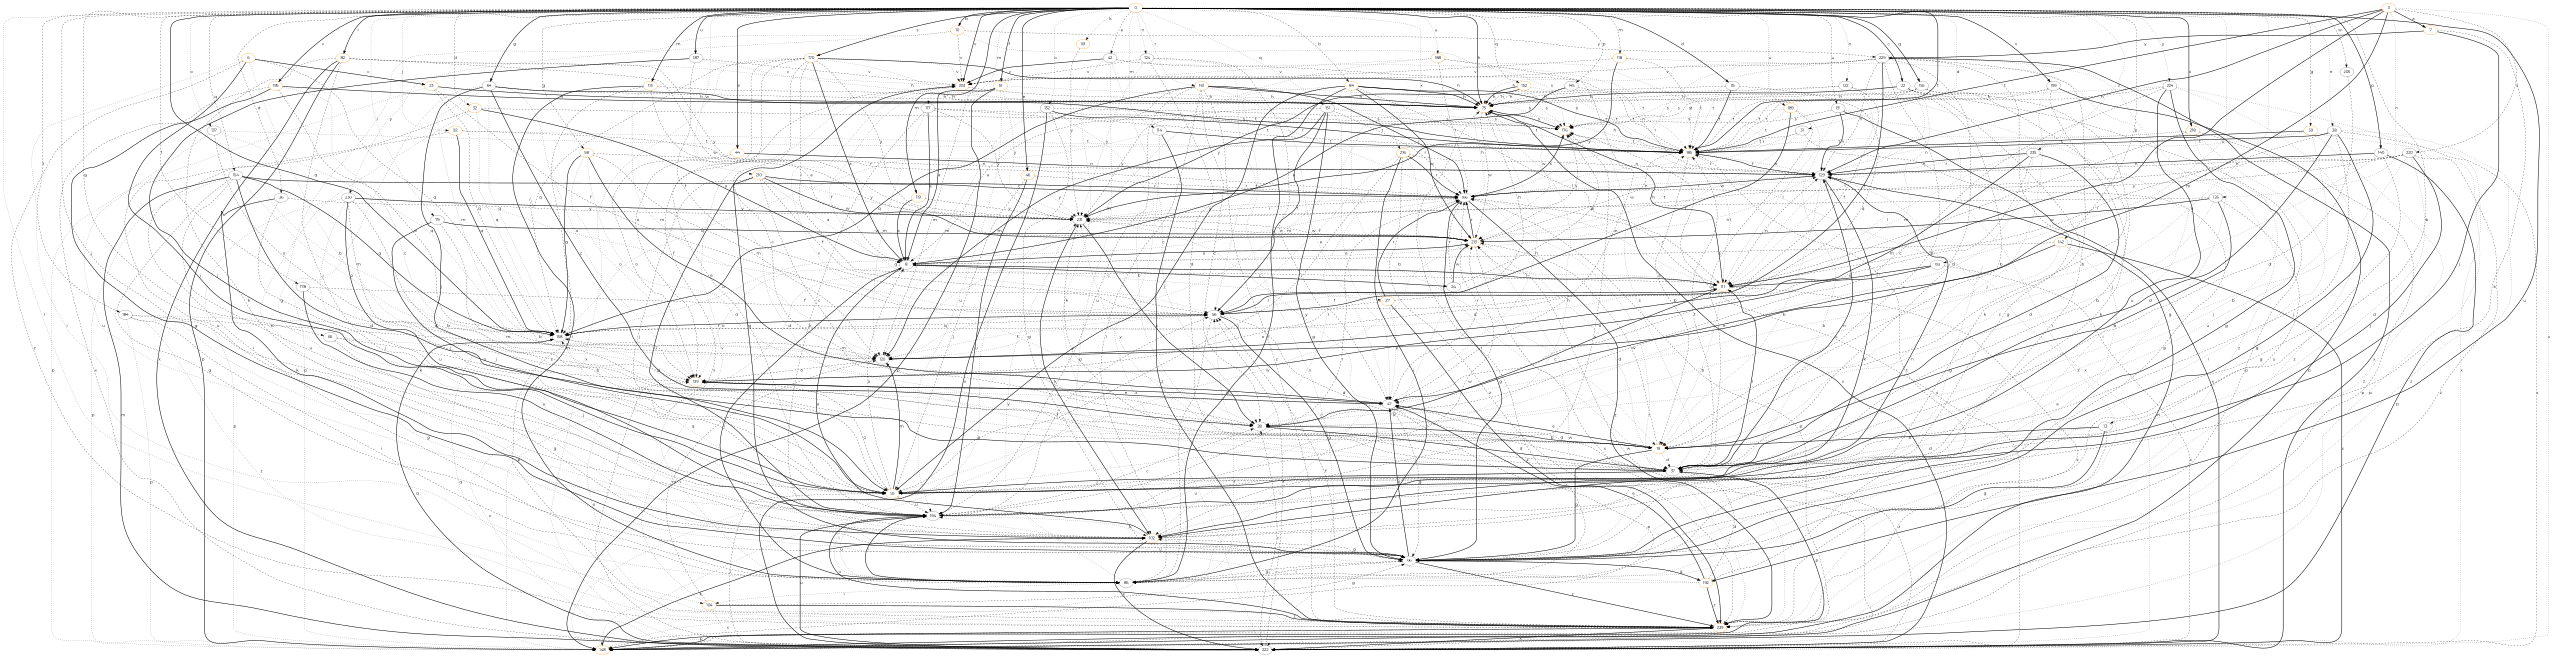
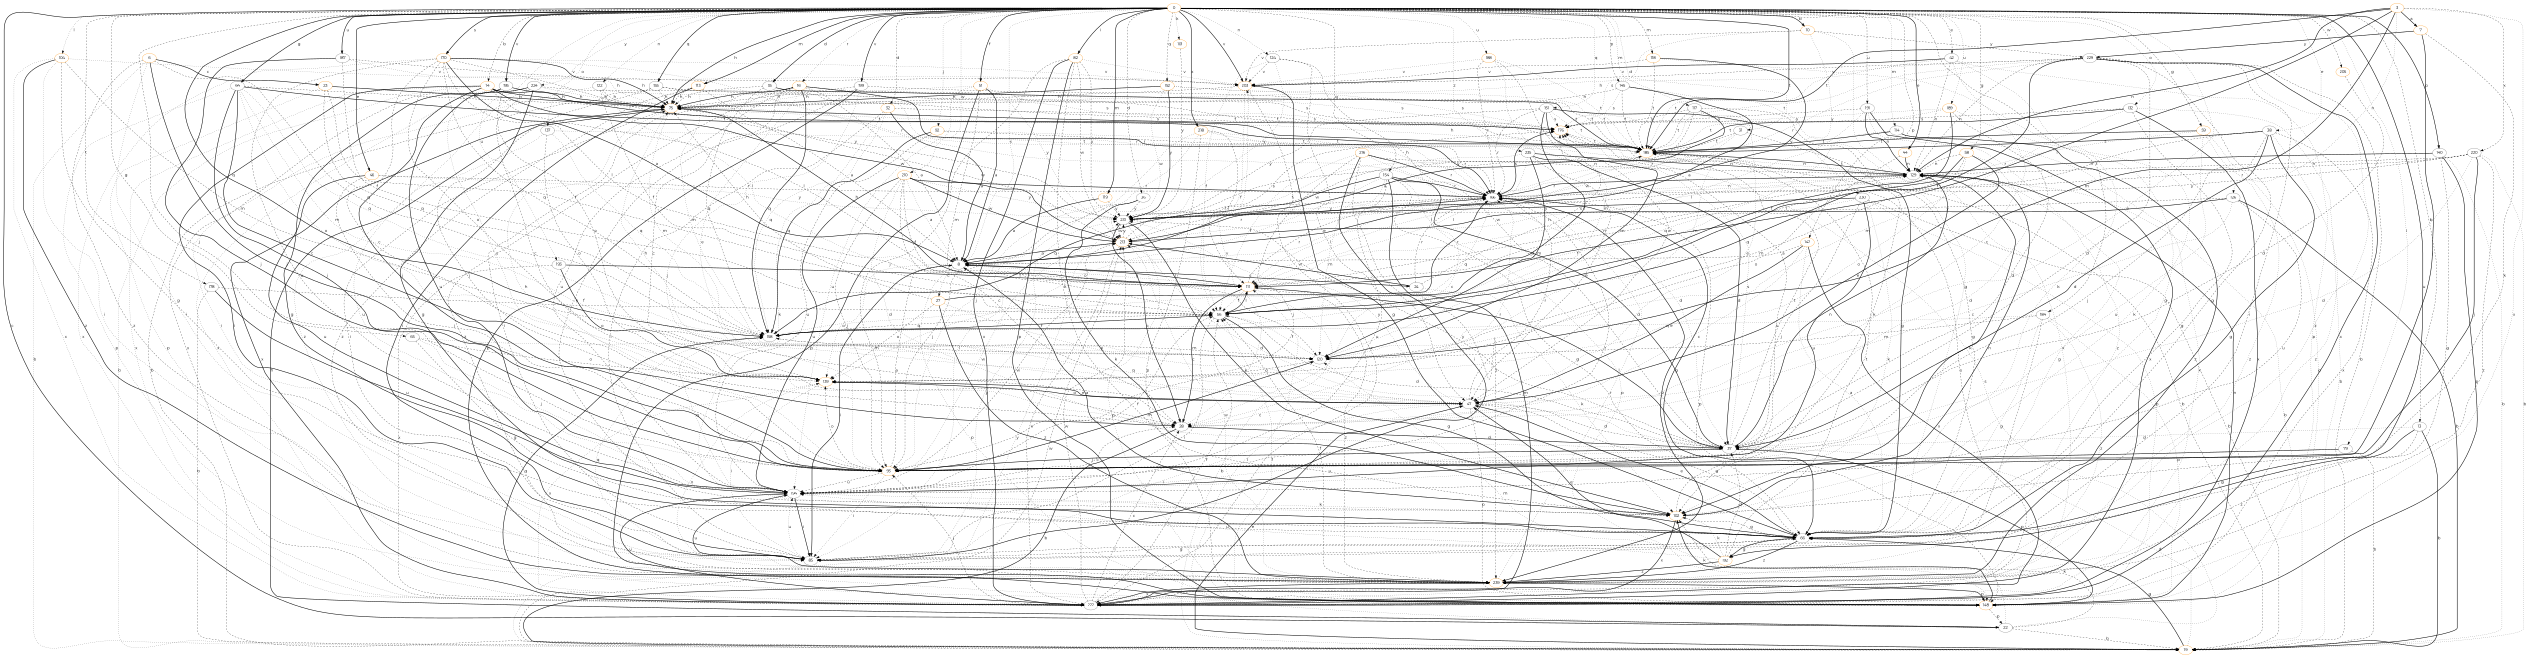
edge "0" -> "216": now "0" -> "8"
node "205": color gray40 -> darkorange
node "195": color darkorange -> gray40
node "84": label "84" -> "14"
edge "79" -> "213": removed, label "w"
edge "85" -> "104": reversed
edge "22" -> "148": reversed
